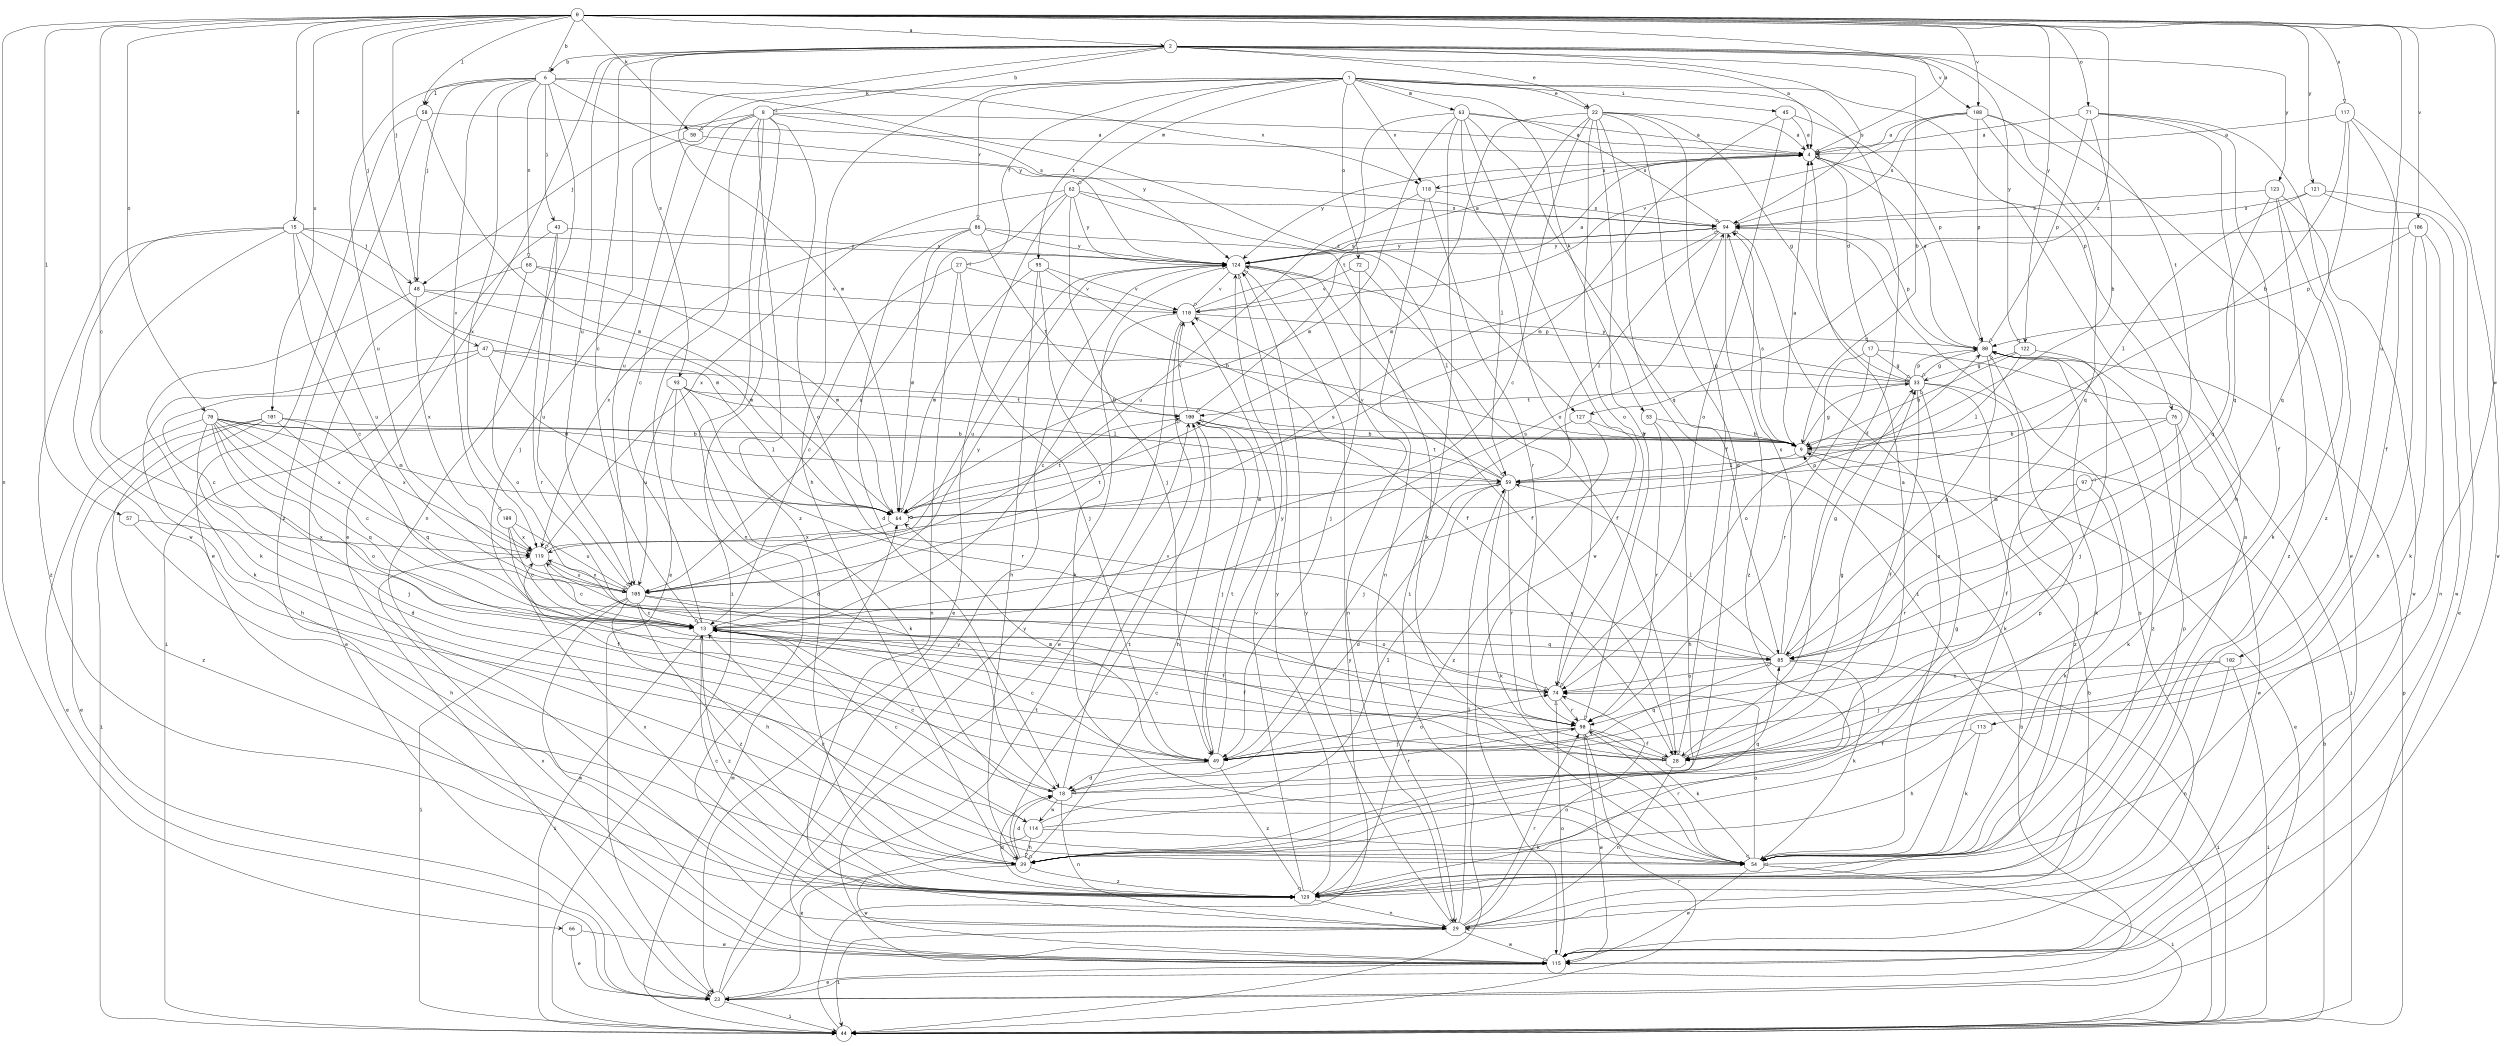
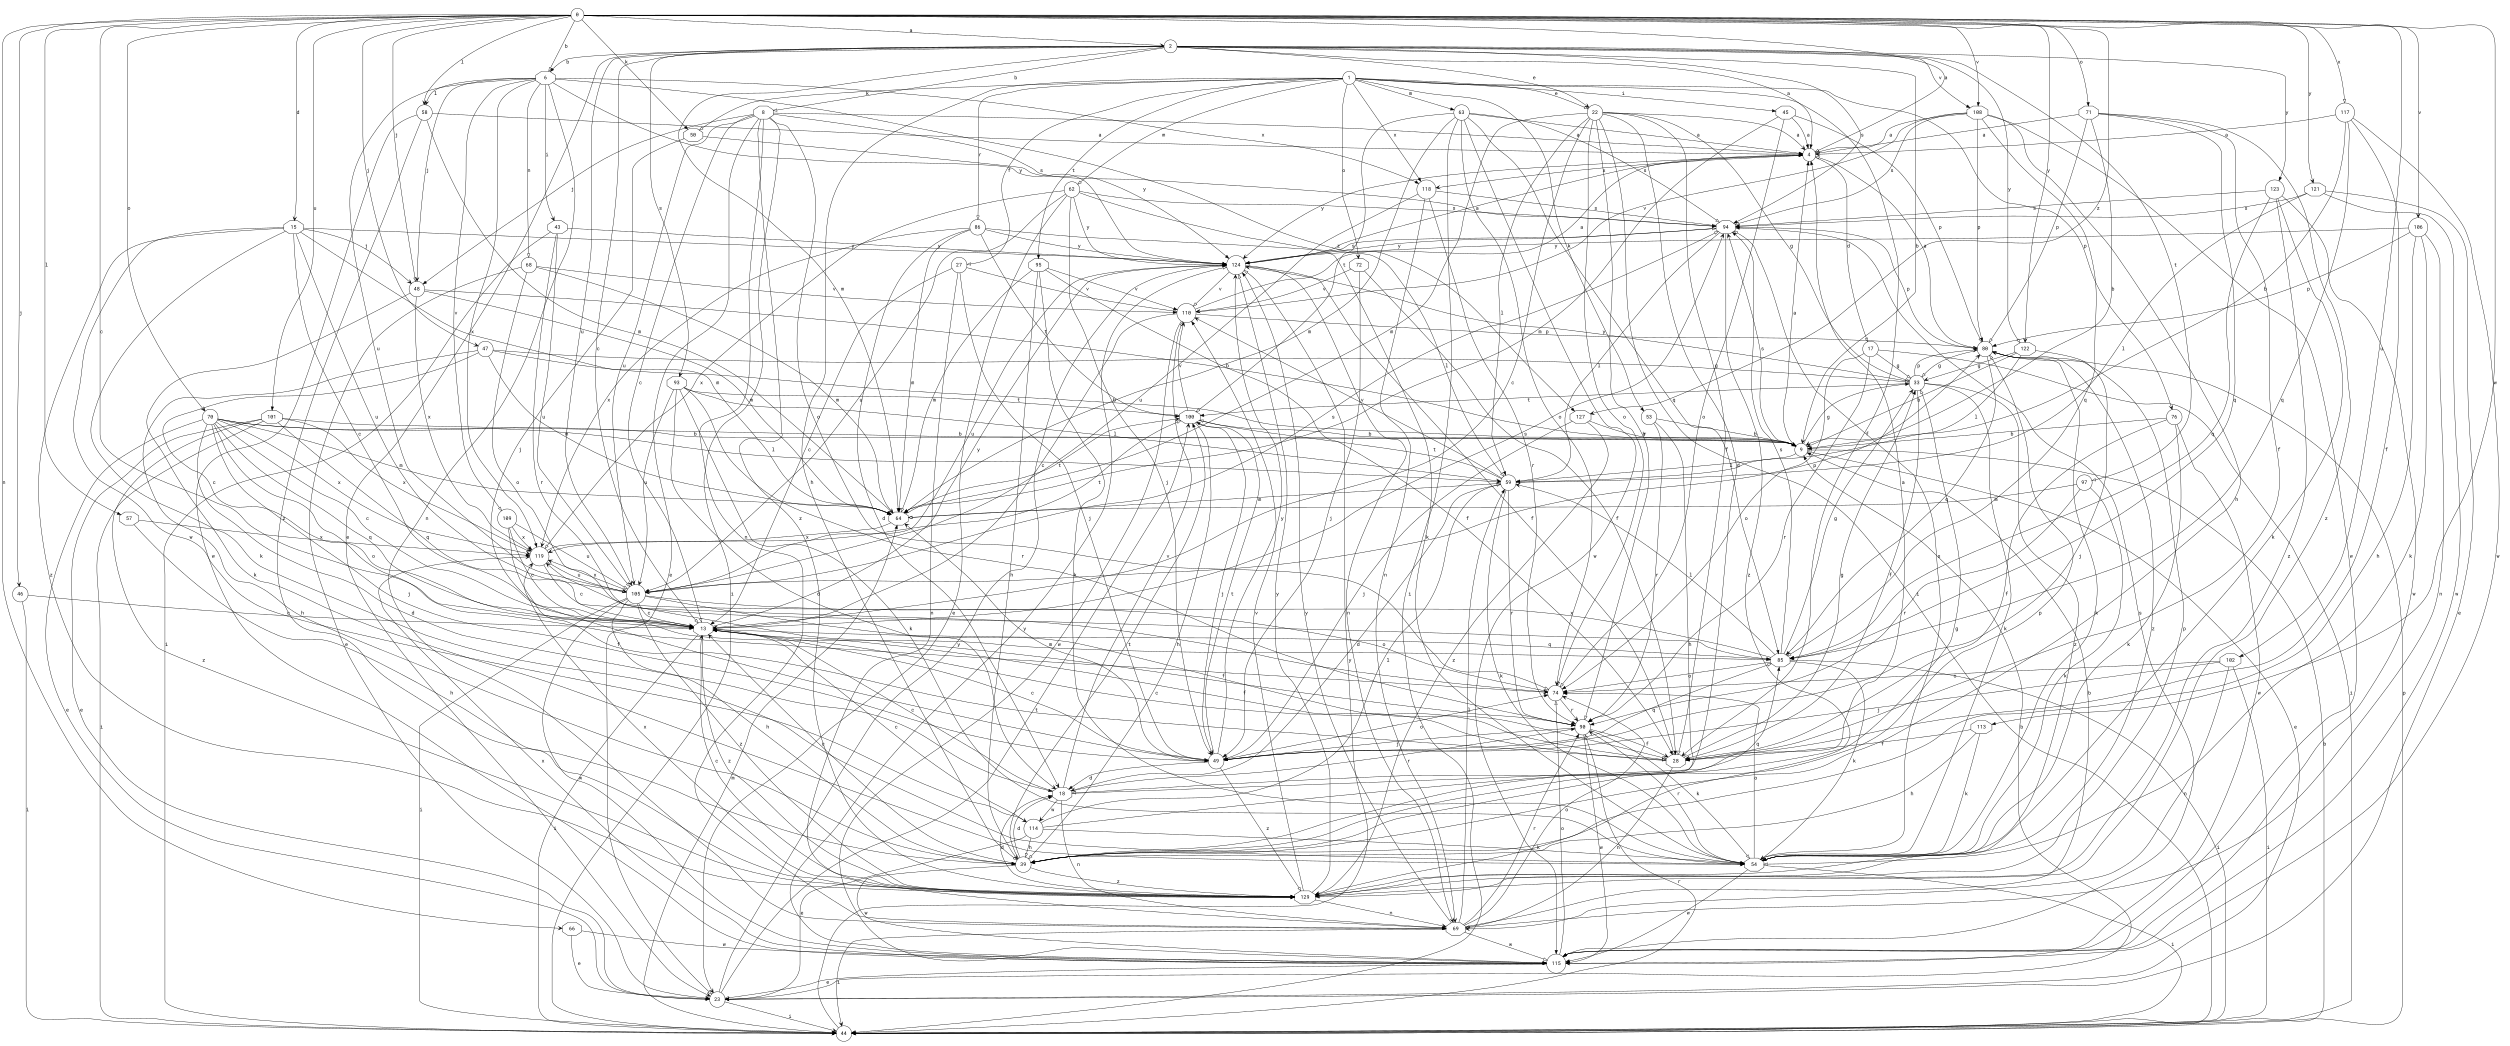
node "46": added
edge "129" -> "4": removed, label "a"
node "29": label "29" -> "69"
